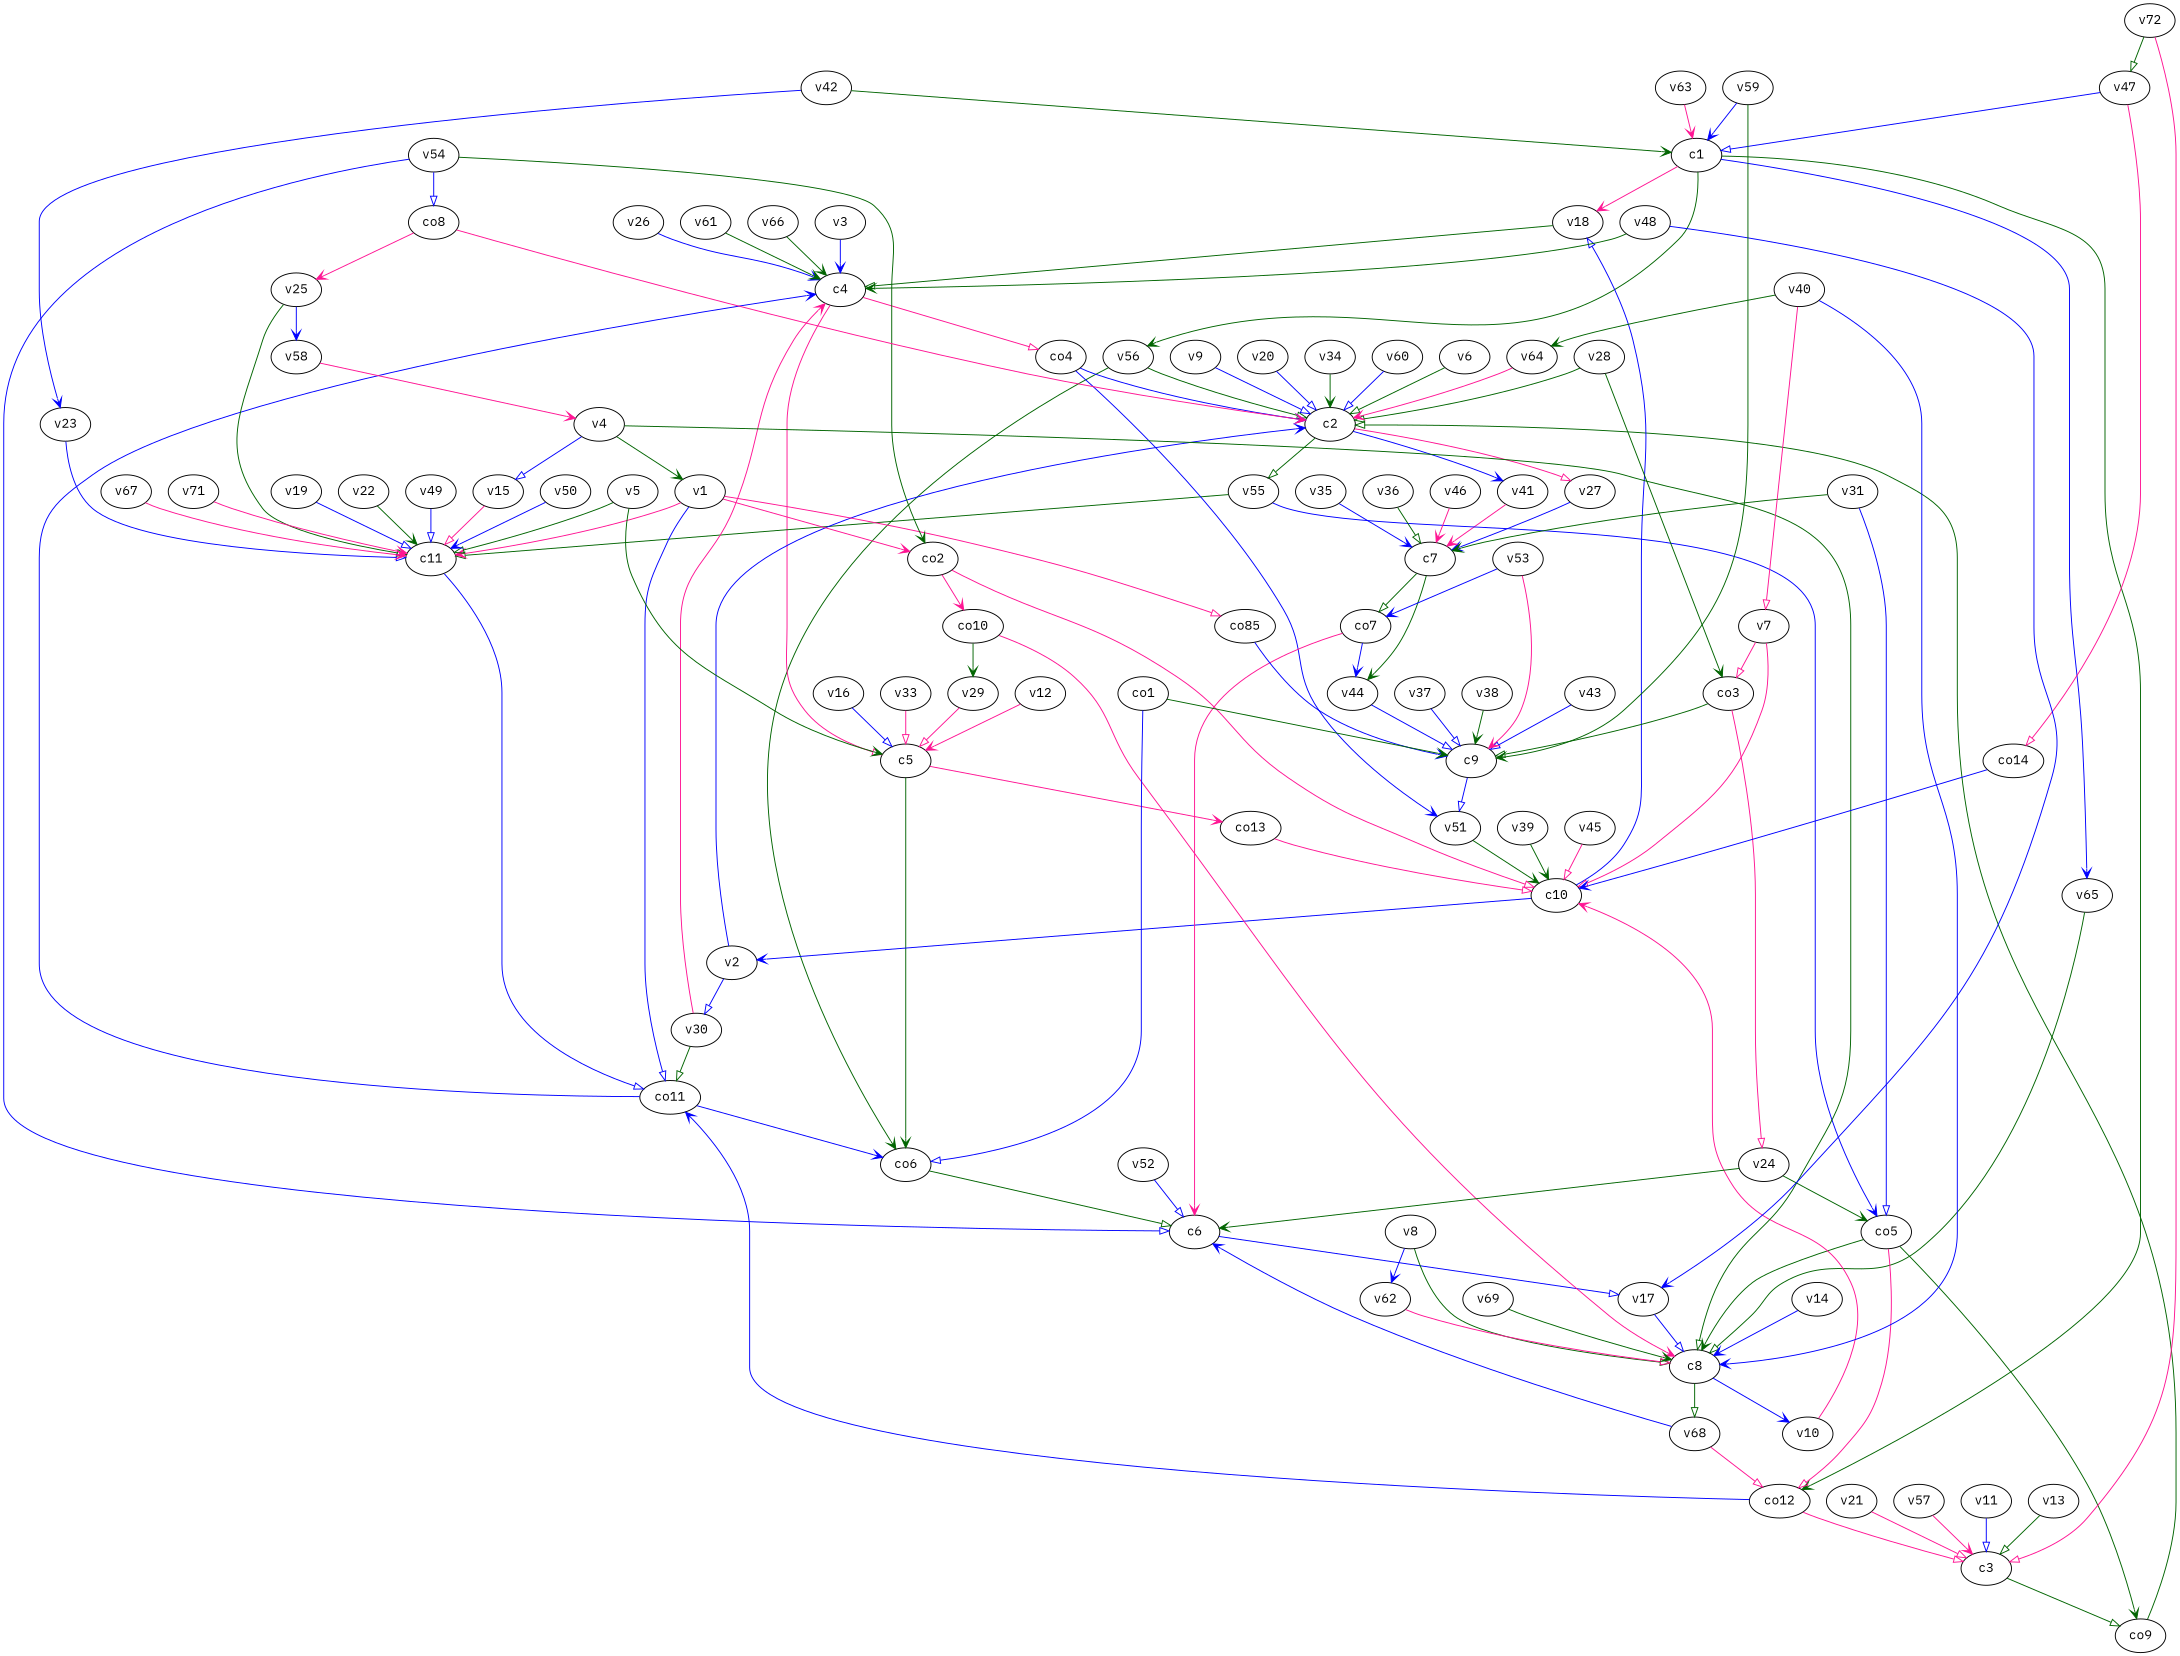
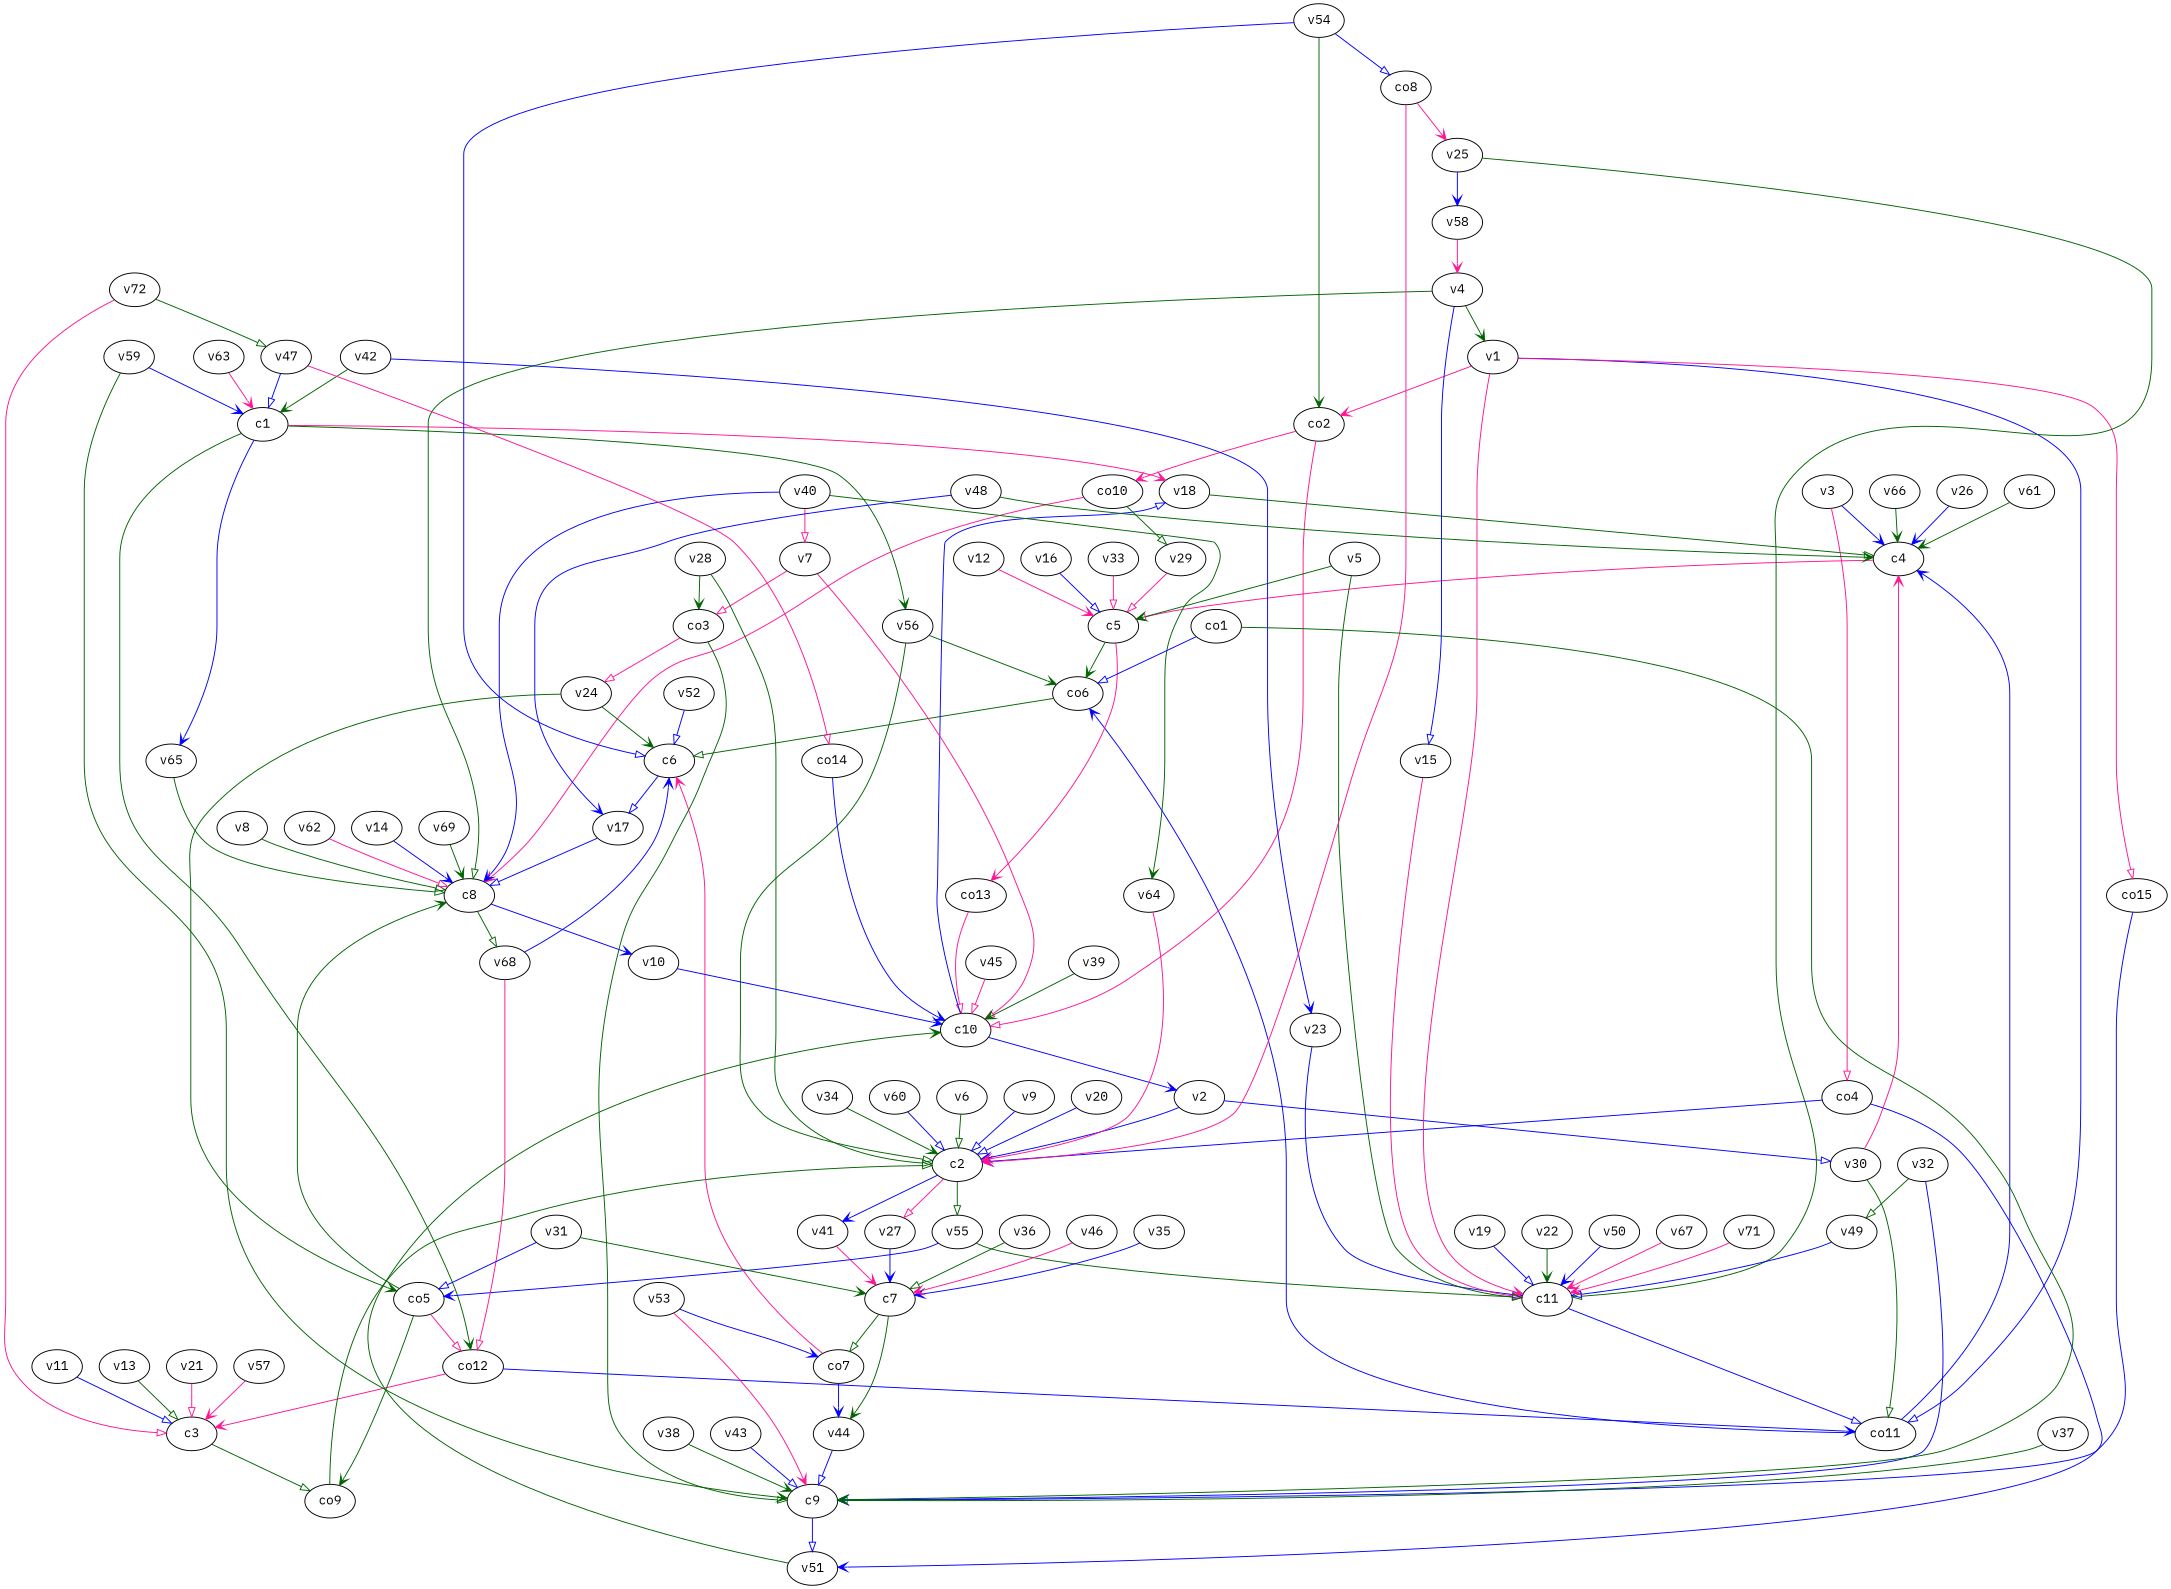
edge "c4" -> "co4": now "v3" -> "co4"
node "co85": label "co85" -> "co15"
edge "co10" -> "v29": arrowhead vee -> onormal
edge "v37" -> "c9": color blue -> darkgreen
node "v32": added
edge "v10" -> "c10": color deeppink -> blue
edge "v8" -> "v62": removed
edge "co12" -> "c3": arrowhead onormal -> vee
